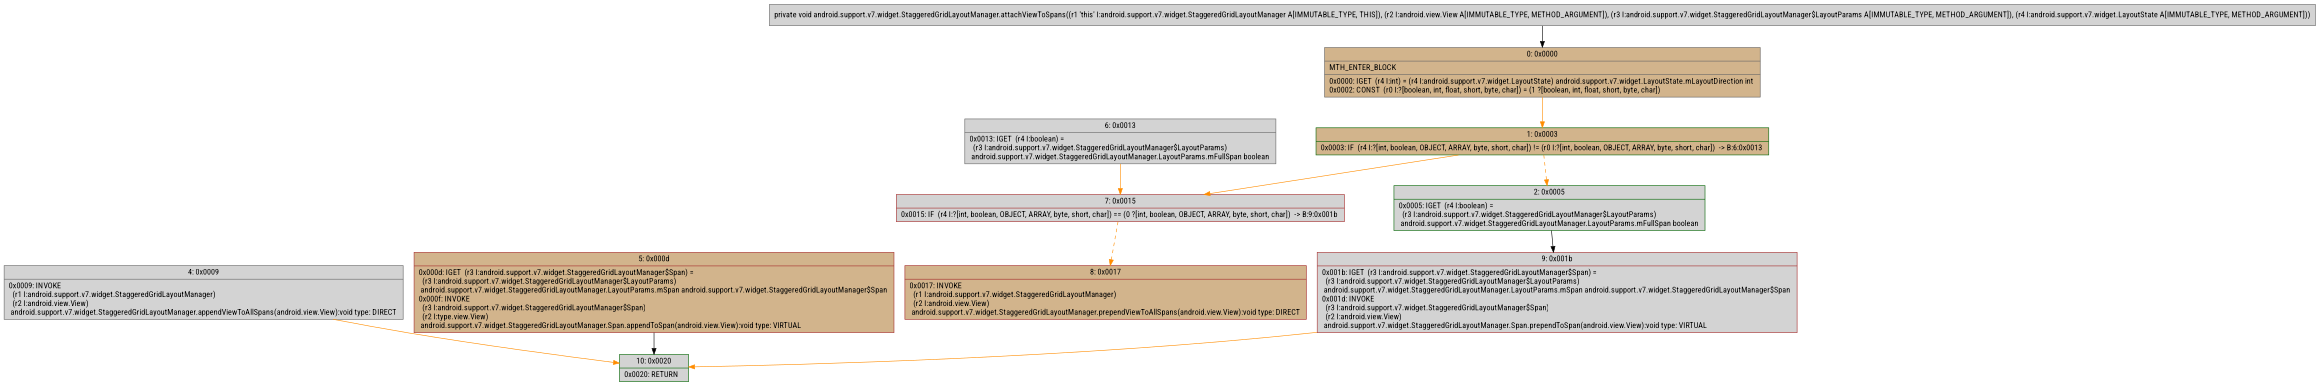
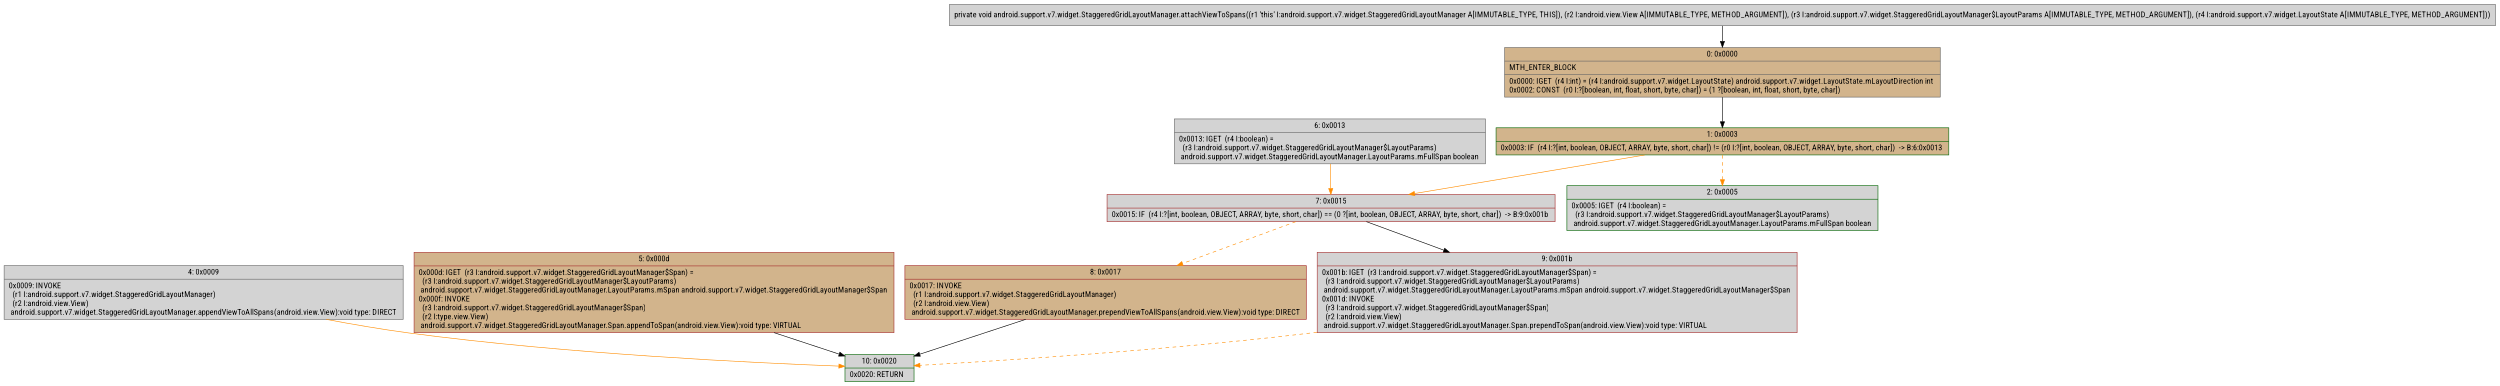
edge "0: 0x0000" -> "1: 0x0003": color darkorange -> black
edge "2: 0x0005" -> "9: 0x001b": now "7: 0x0015" -> "9: 0x001b"
edge "8: 0x0017" -> "10: 0x0020": added
edge "9: 0x001b" -> "10: 0x0020": style solid -> dashed
